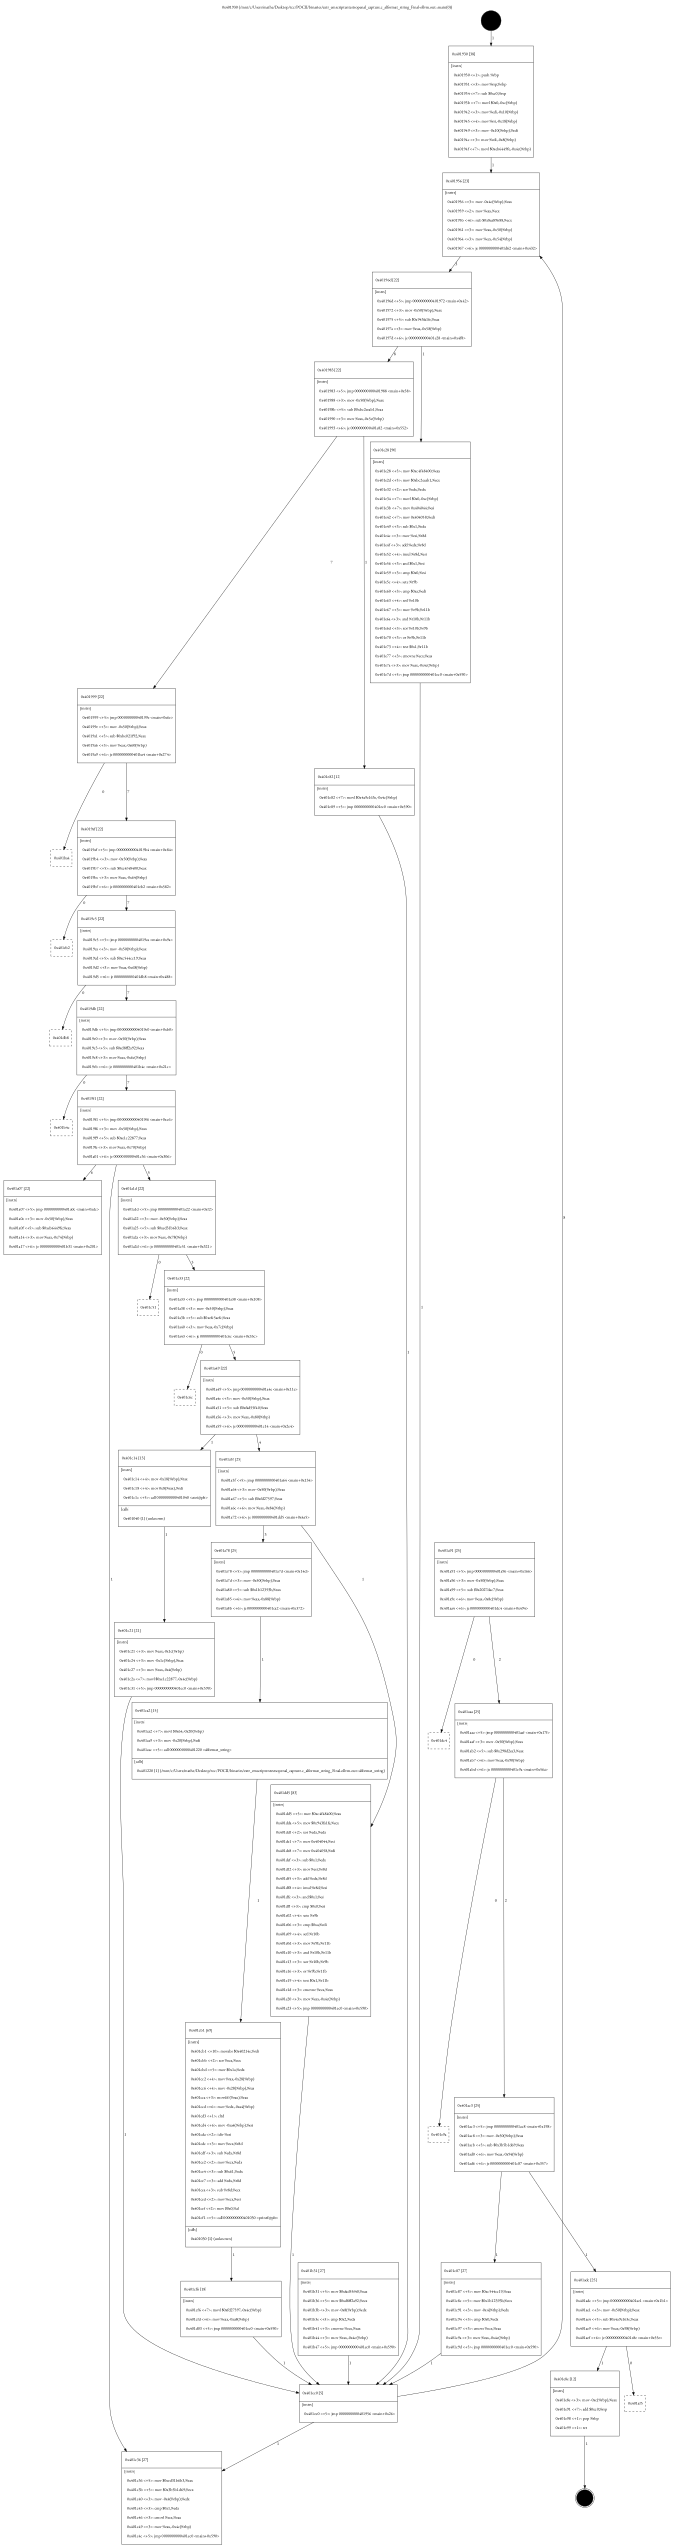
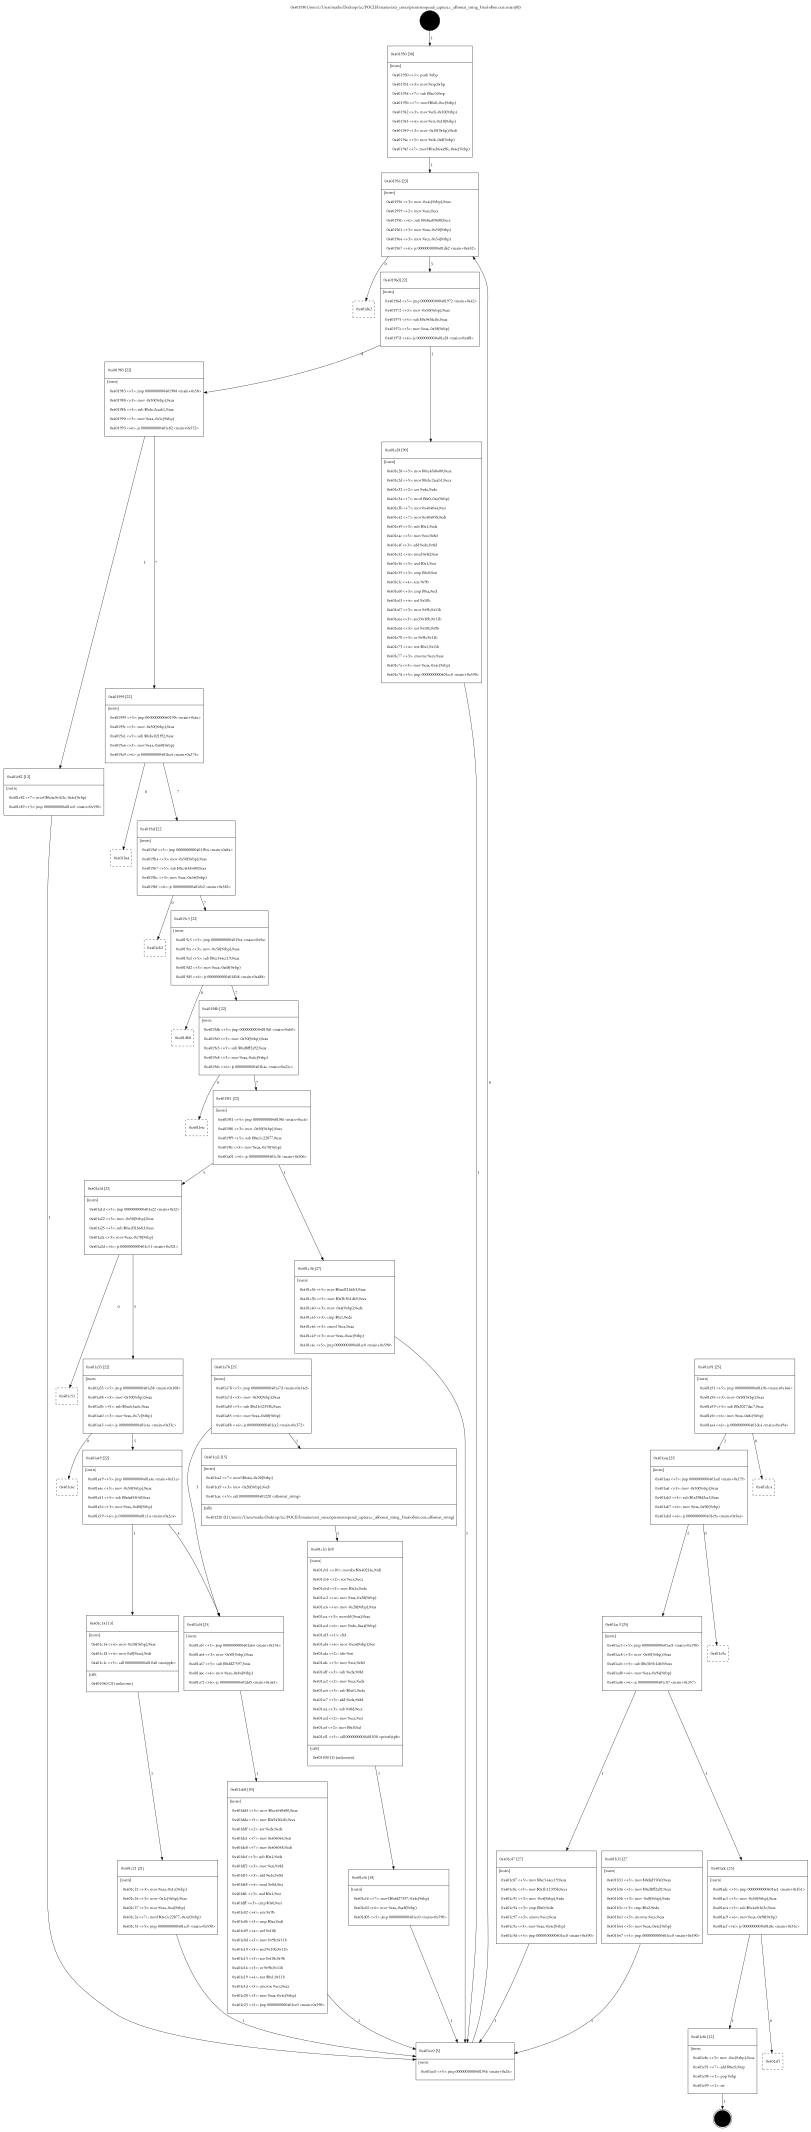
node "0x401d62": added
node "0x401a07 [22]": removed
edge "0x401a5f [25]" -> "0x401a78 [25]": reversed
edge "0x401ec0 [5]" -> "0x401c36 [27]": reversed
